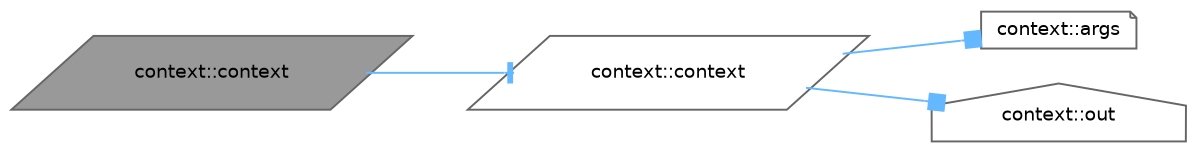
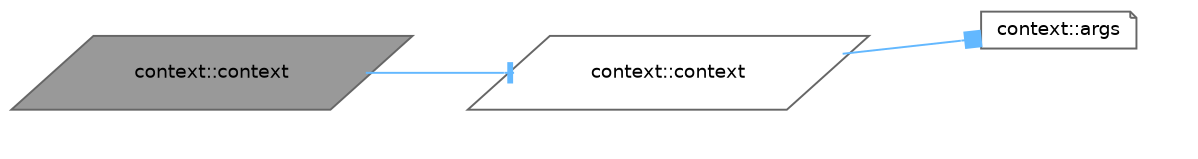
node "context::out": removed
